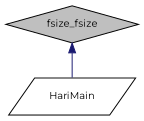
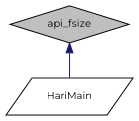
node "fsize_fsize": label "fsize_fsize" -> "api_fsize"
